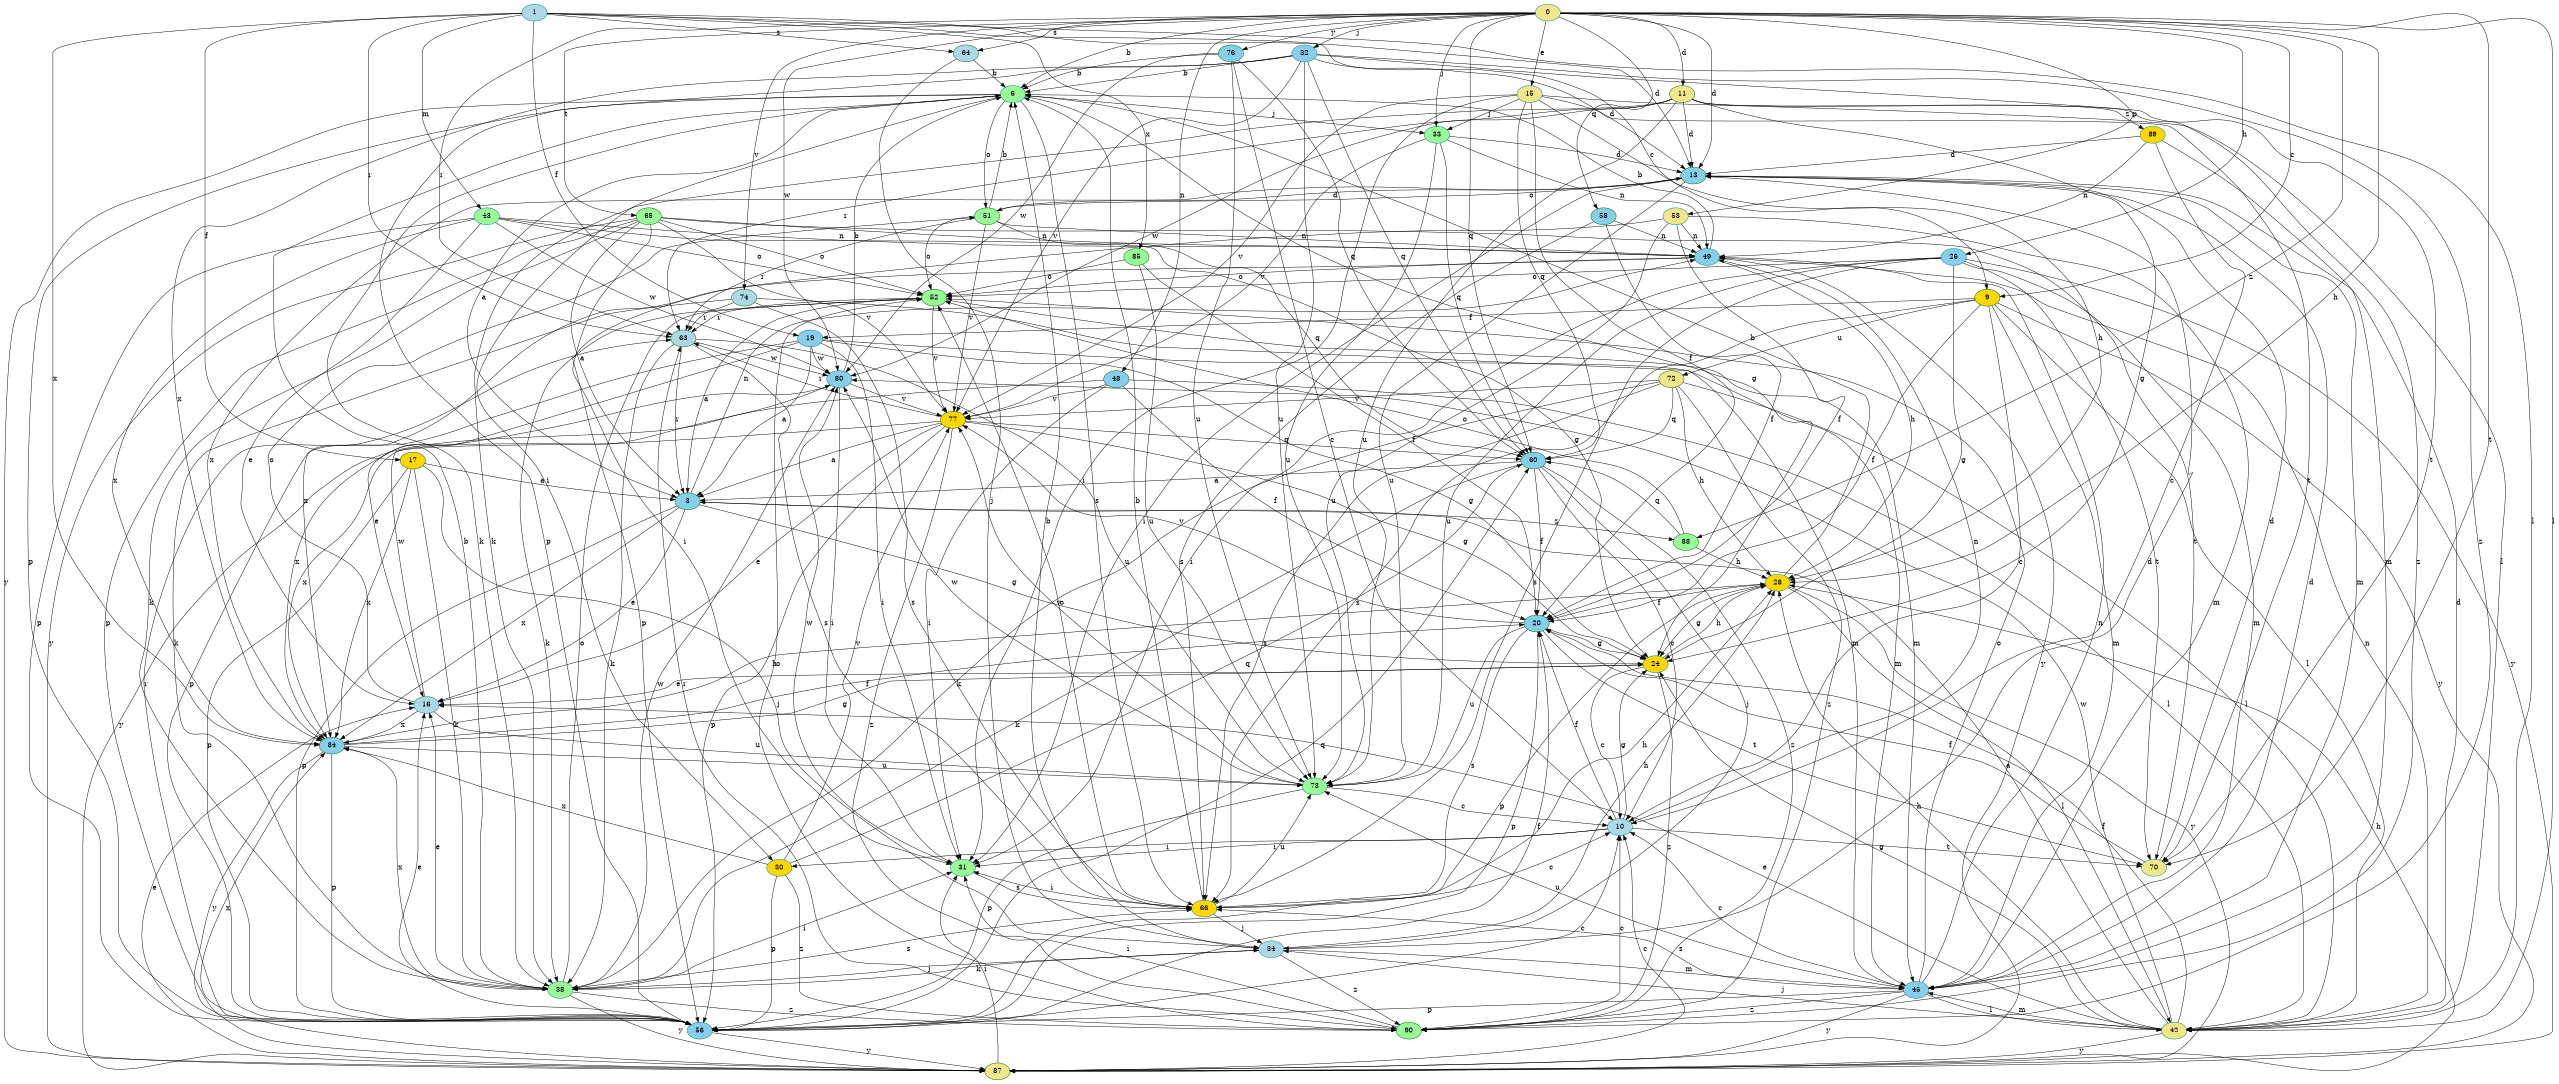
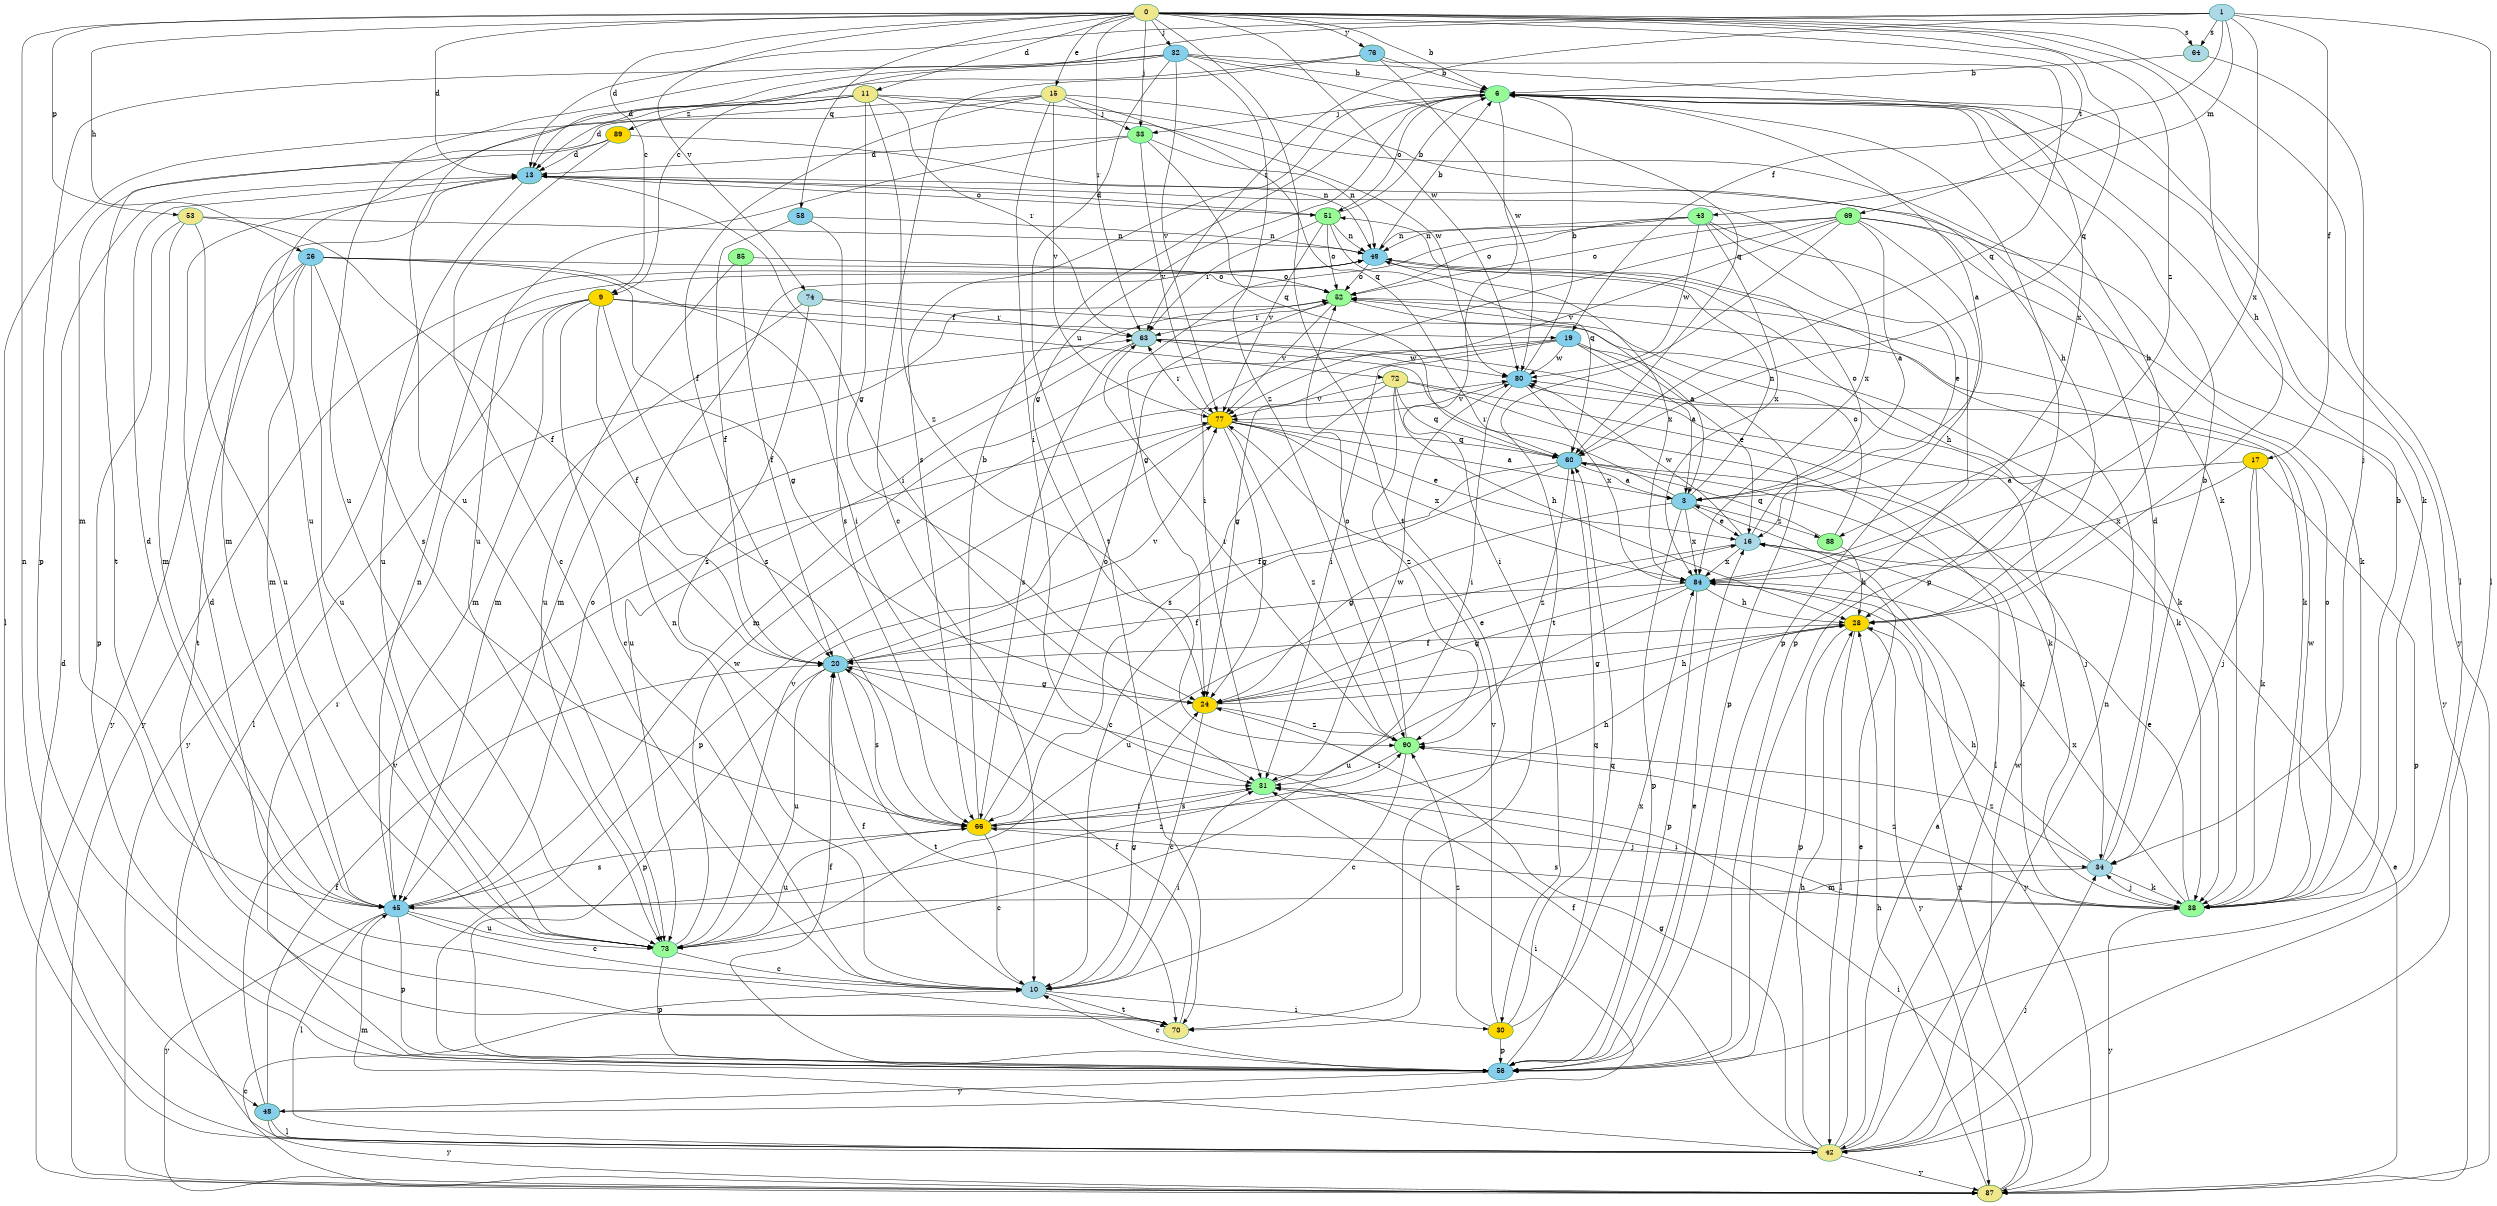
edge "1" -> "85": removed, label "x"
edge "63" -> "3": reversed
edge "56" -> "87": now "56" -> "48"
